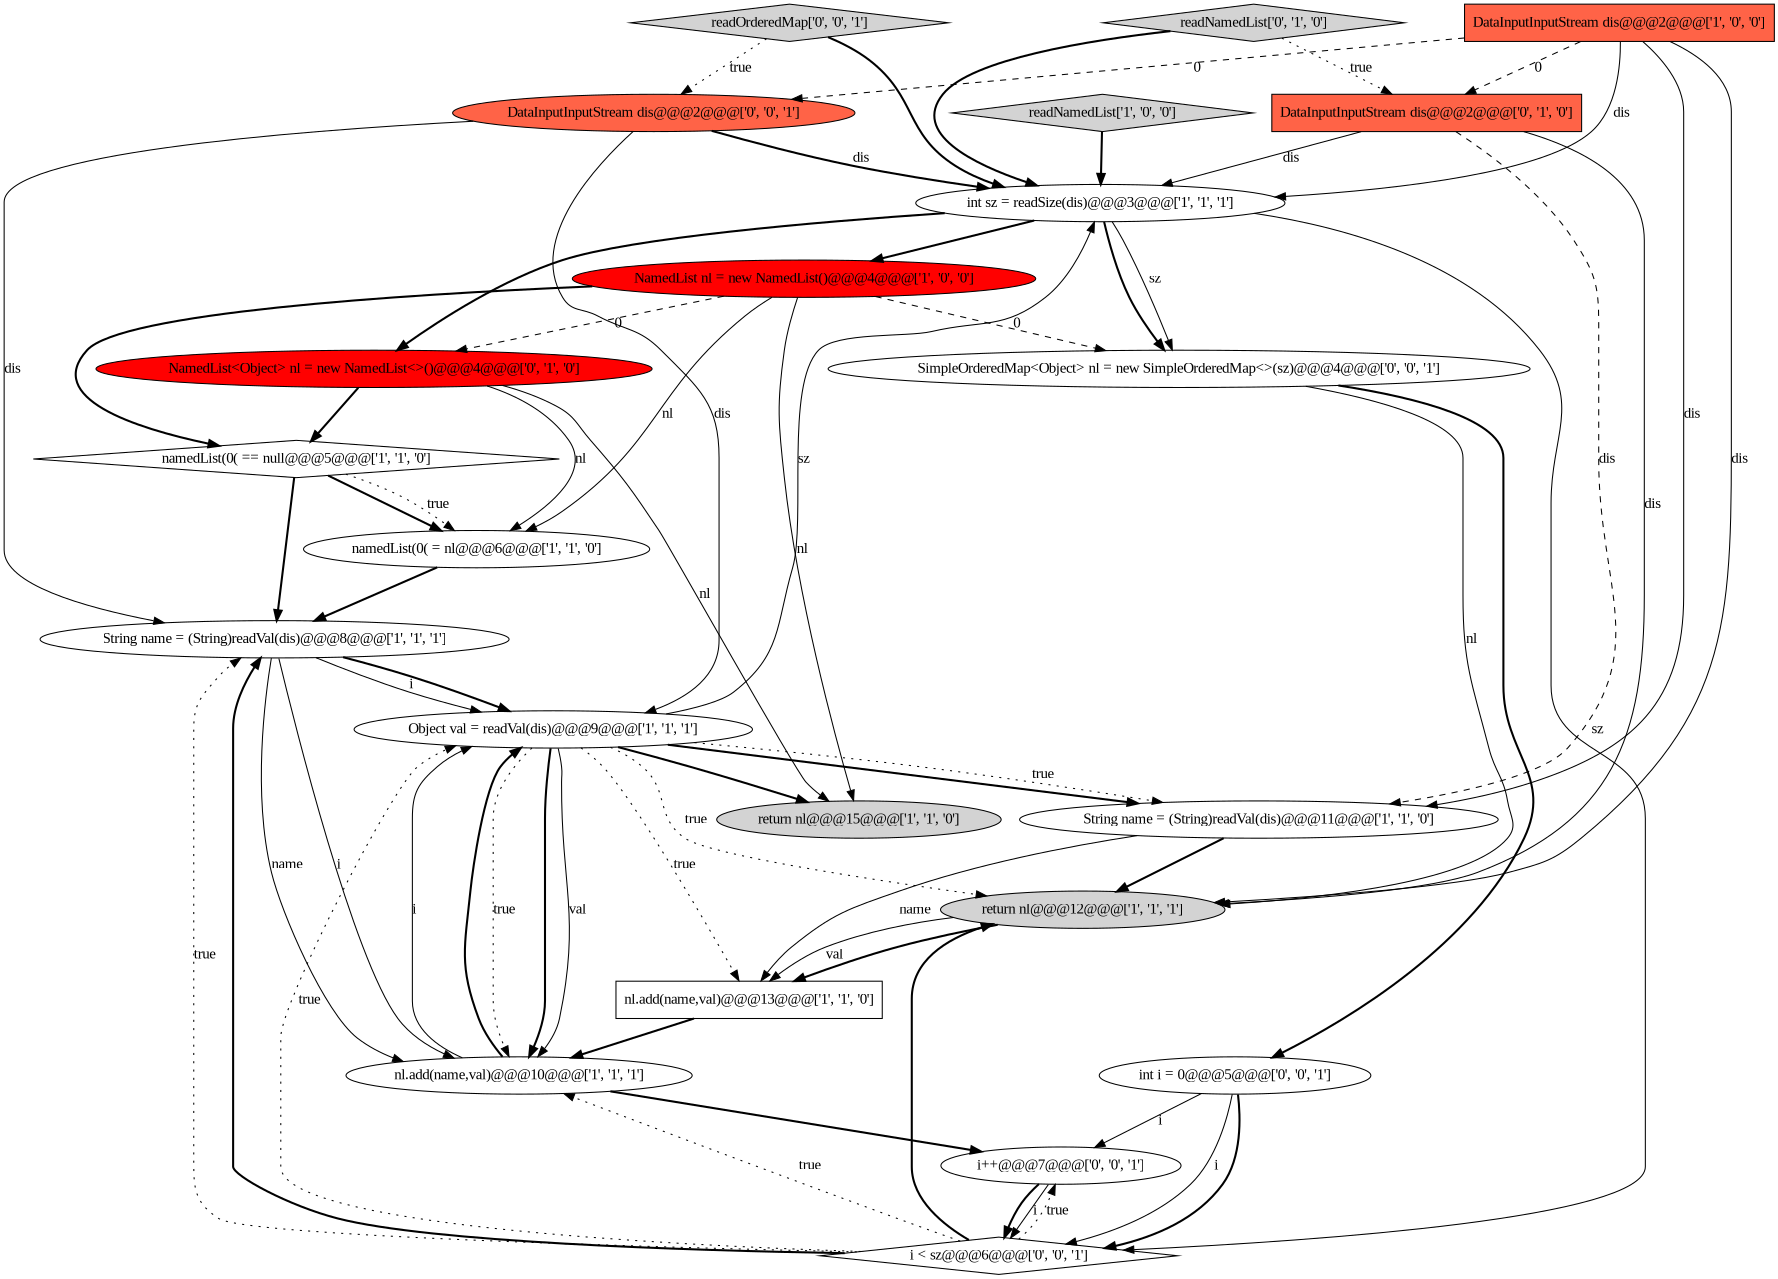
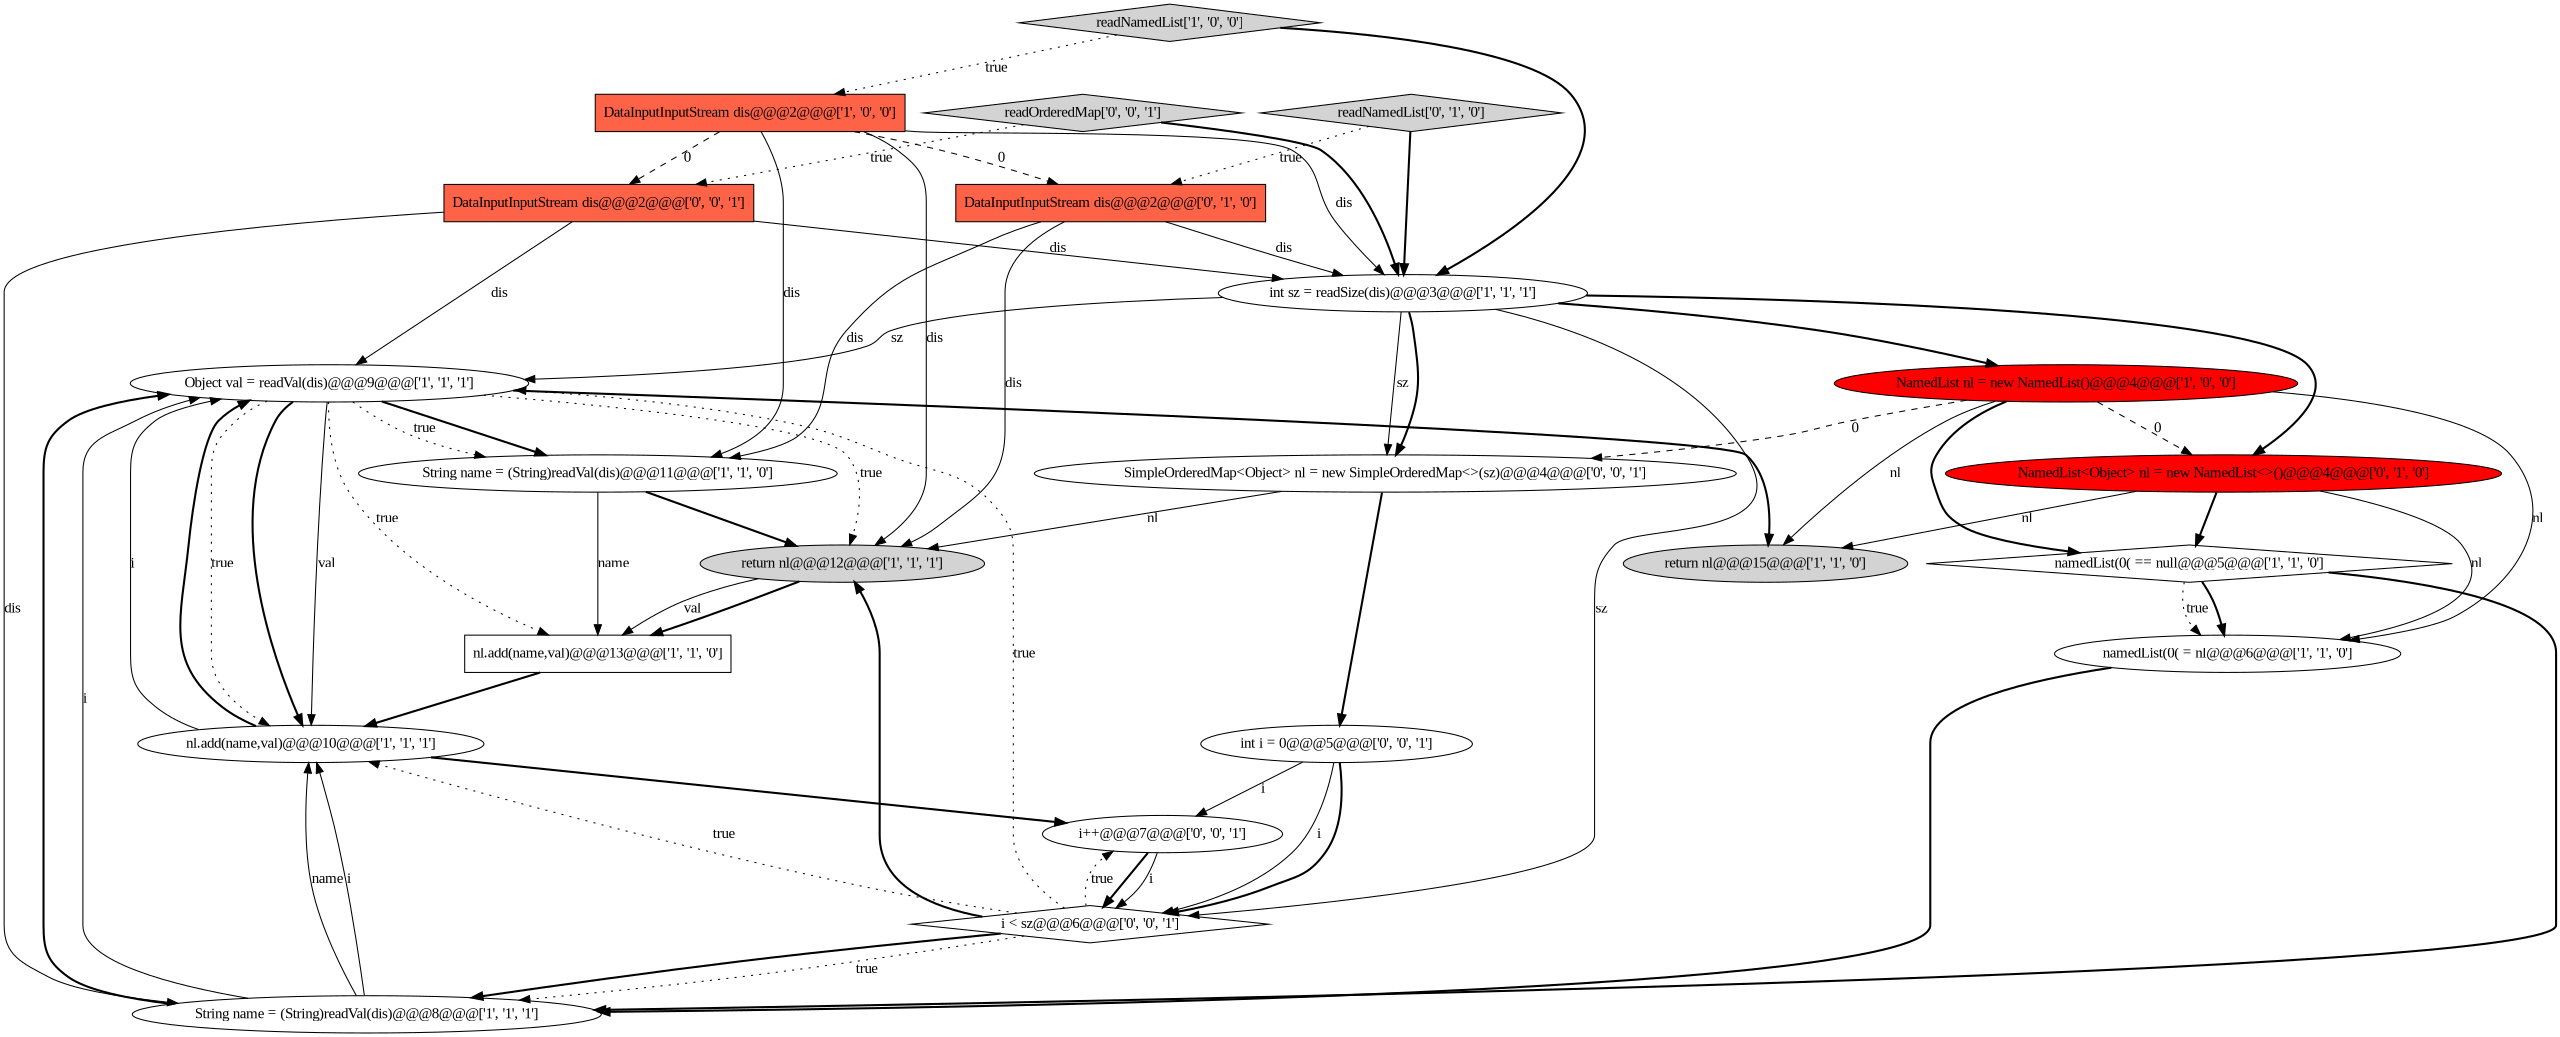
edge "readNamedList['1', '0', '0']" -> "DataInputInputStream dis@@@2@@@['1', '0', '0']": added, label "true"
node "DataInputInputStream dis@@@2@@@['0', '0', '1']": shape ellipse -> box
edge "DataInputInputStream dis@@@2@@@['0', '0', '1']" -> "int sz = readSize(dis)@@@3@@@['1', '1', '1']": style bold -> solid
edge "Object val = readVal(dis)@@@9@@@['1', '1', '1']" -> "int sz = readSize(dis)@@@3@@@['1', '1', '1']": reversed
edge "DataInputInputStream dis@@@2@@@['0', '1', '0']" -> "String name = (String)readVal(dis)@@@11@@@['1', '1', '0']": style dashed -> solid
